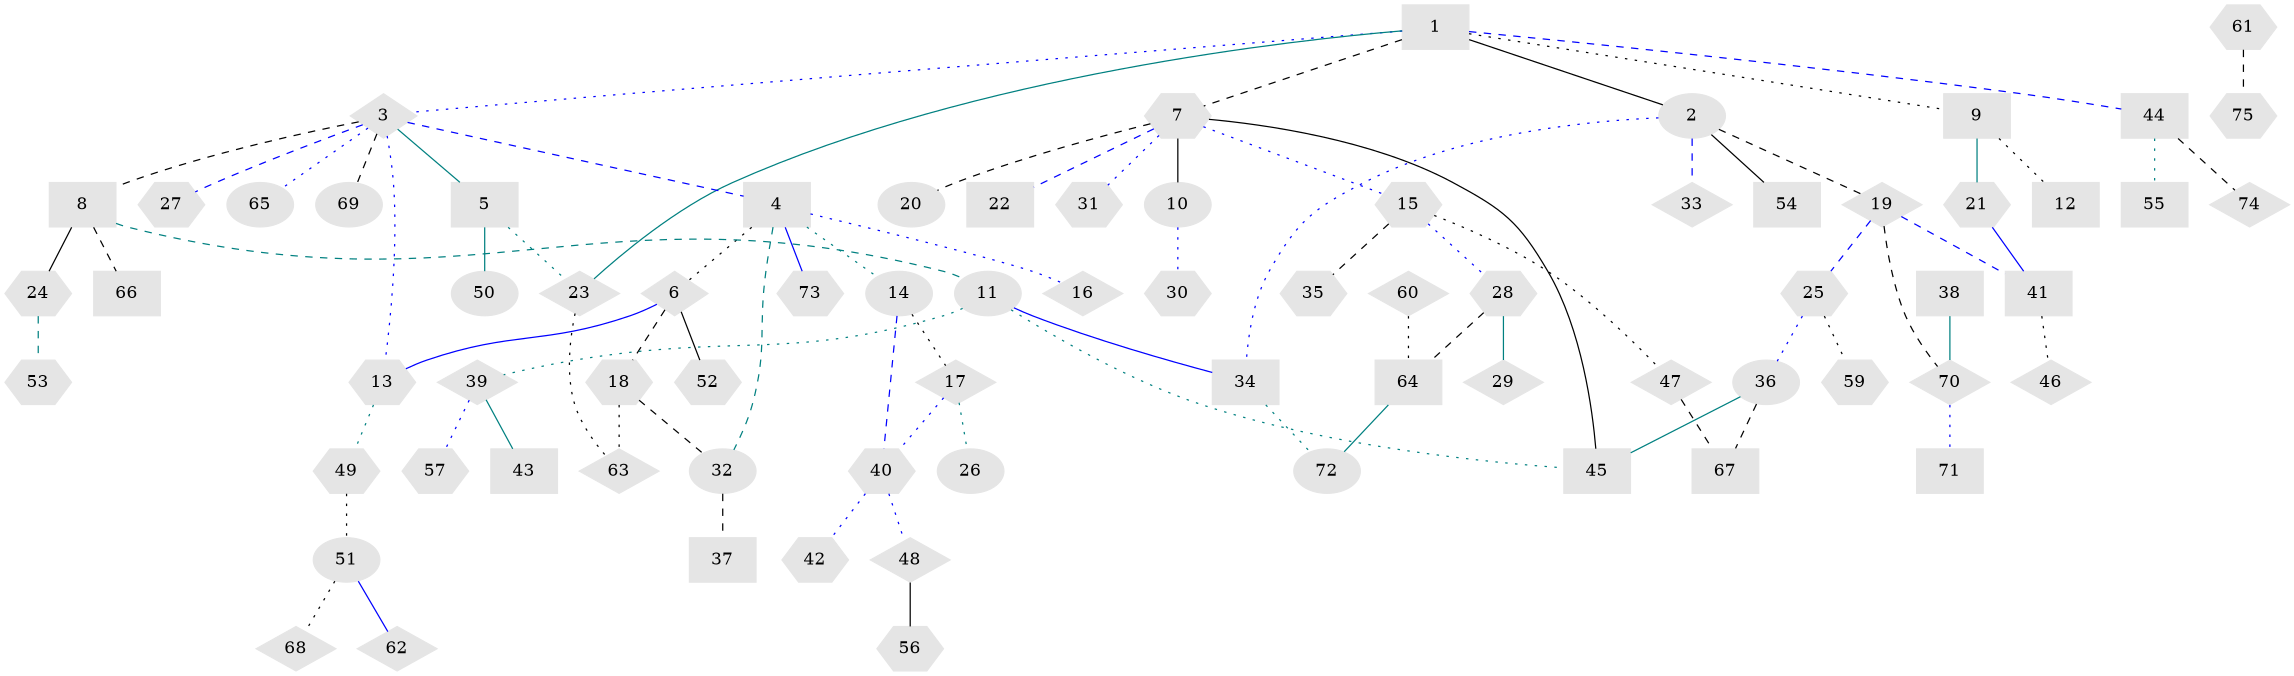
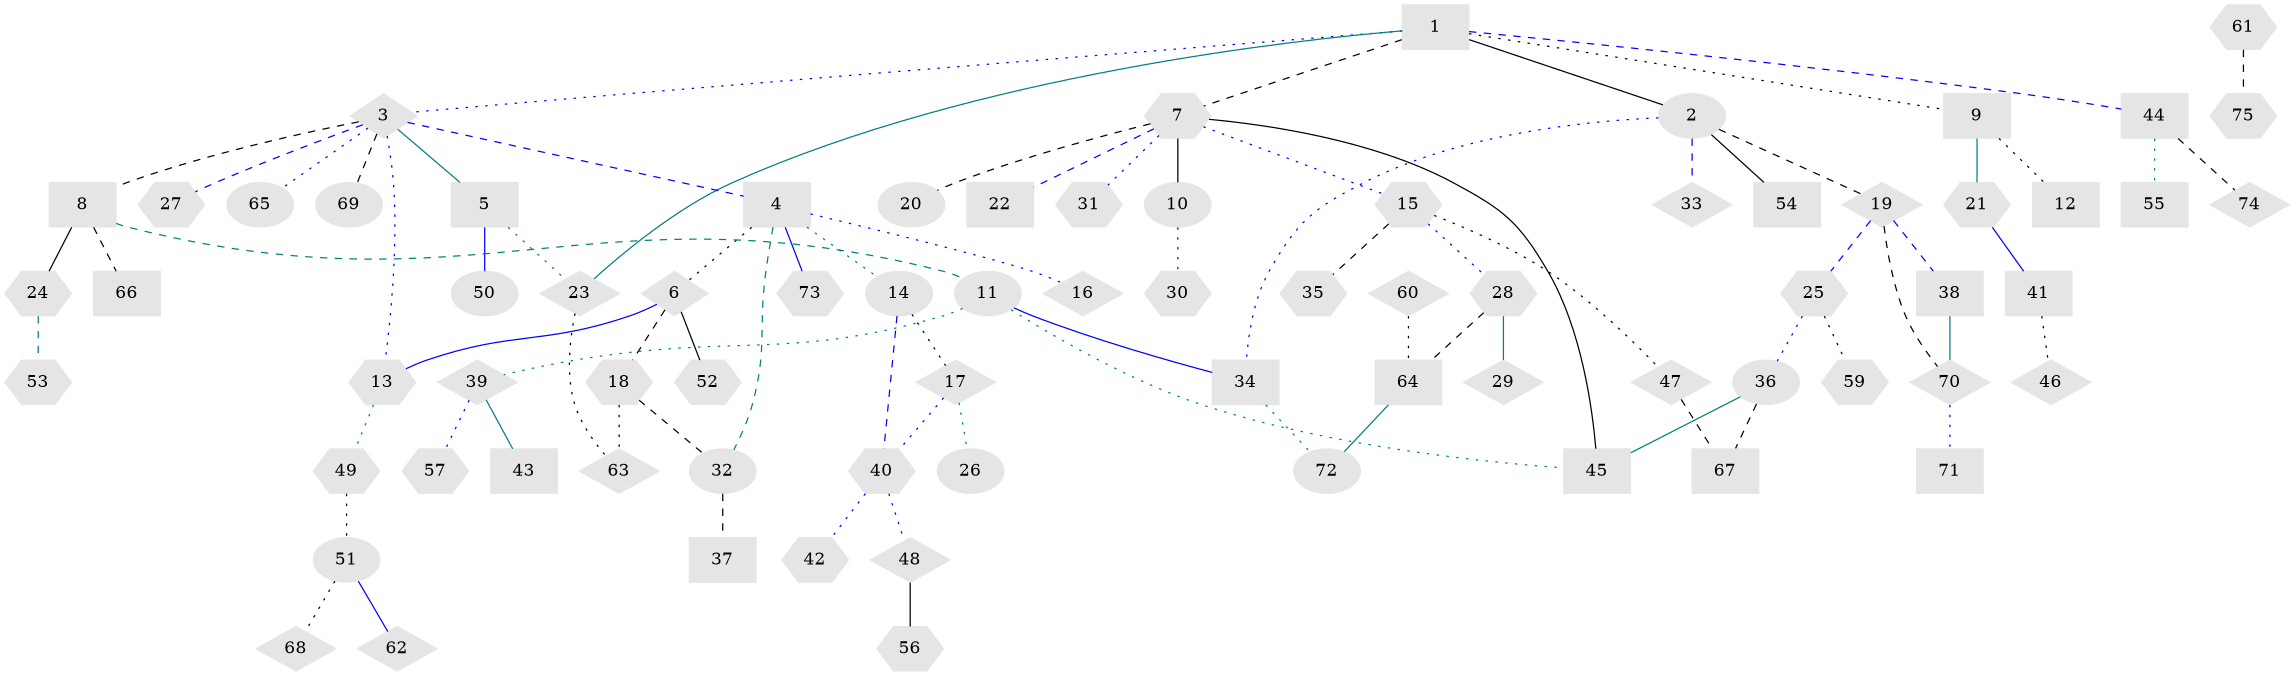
edge "19" -- "41": now "19" -- "38"
edge "5" -- "50": color teal -> blue
